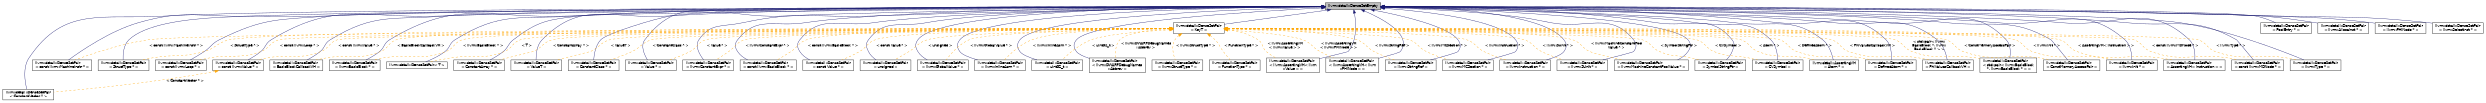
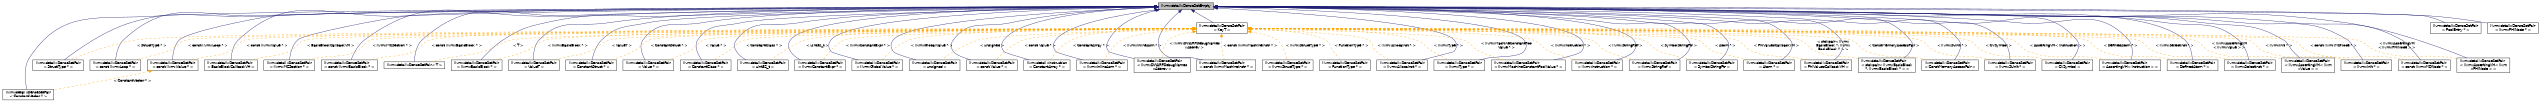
edge "llvm::detail::DenseSetPair < llvm::SelectInst * >" -> "llvm::detail::DenseSetPair < KeyT >": added, label "< llvm::SelectInst * >"
edge "llvm::detail::DenseSetPair < llvm::AllocaInst * >" -> "llvm::detail::DenseSetPair < KeyT >": added, label "< llvm::AllocaInst * >"
node "llvm::detail::DenseSetPair < ConstantArray * >": label "llvm::detail::DenseSetPair < ConstantArray * >" -> "llvm::detail::Instruction < ConstantArray * >"
node "llvm::detail::DenseSetPair < ConstantStruct * >": added
node "llvm::detail::AssertingVH < Atom * >": label "llvm::detail::AssertingVH < Atom * >" -> "llvm::detail::DenseSetPair < Atom * >"
